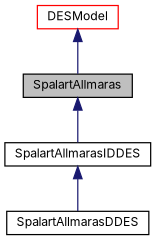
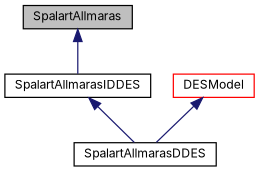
edge "SpalartAllmaras" -> "DESModel": now "SpalartAllmarasDDES" -> "DESModel"
